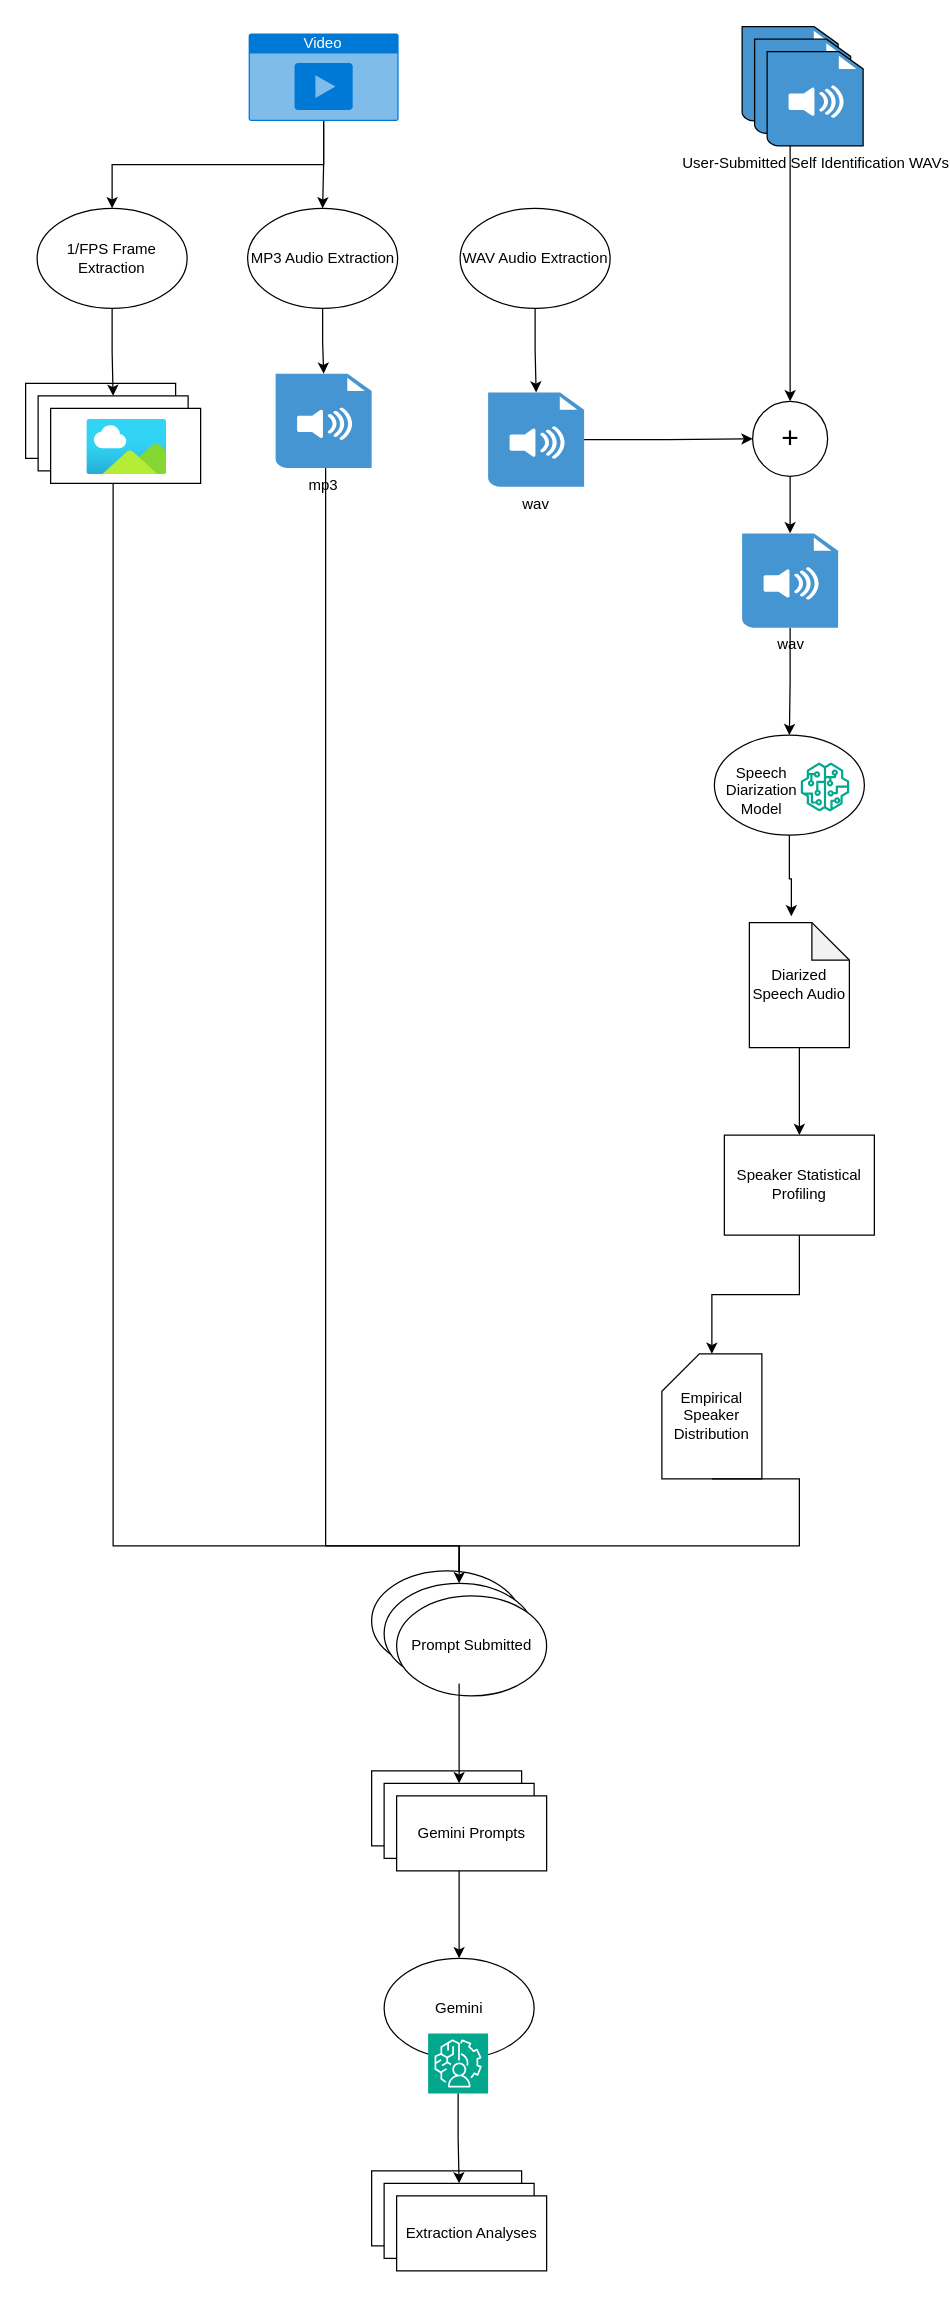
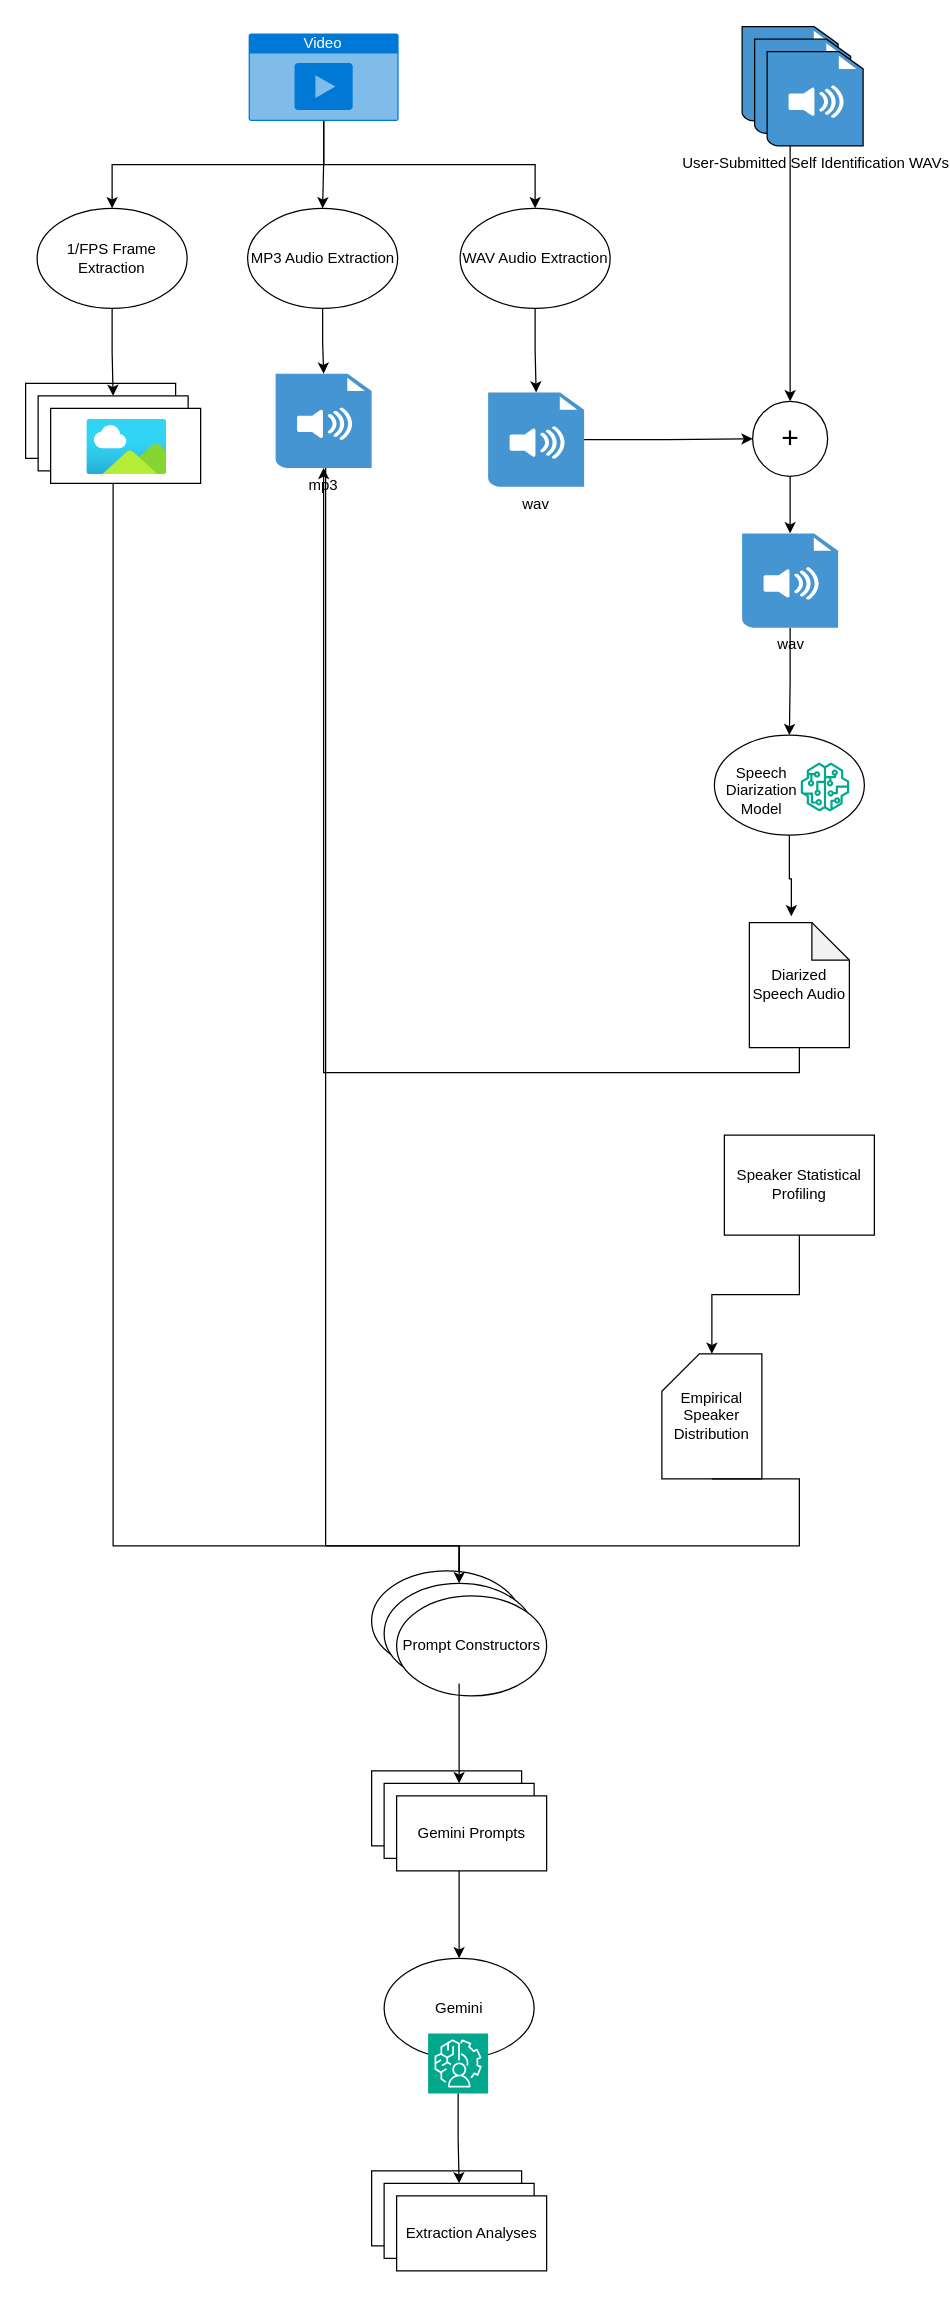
edge "Video" -> "WAV Audio Extraction": added
edge "Diarized Speech Audio" -> "Speaker Statistical Profiling": now "Diarized Speech Audio" -> "mp3"
node "Prompt Submitted": label "Prompt Submitted" -> "Prompt Constructors"
